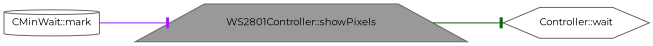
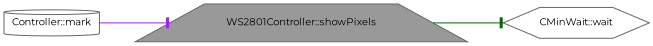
node "CMinWait::mark": label "CMinWait::mark" -> "Controller::mark"
node "Controller::wait": label "Controller::wait" -> "CMinWait::wait"
